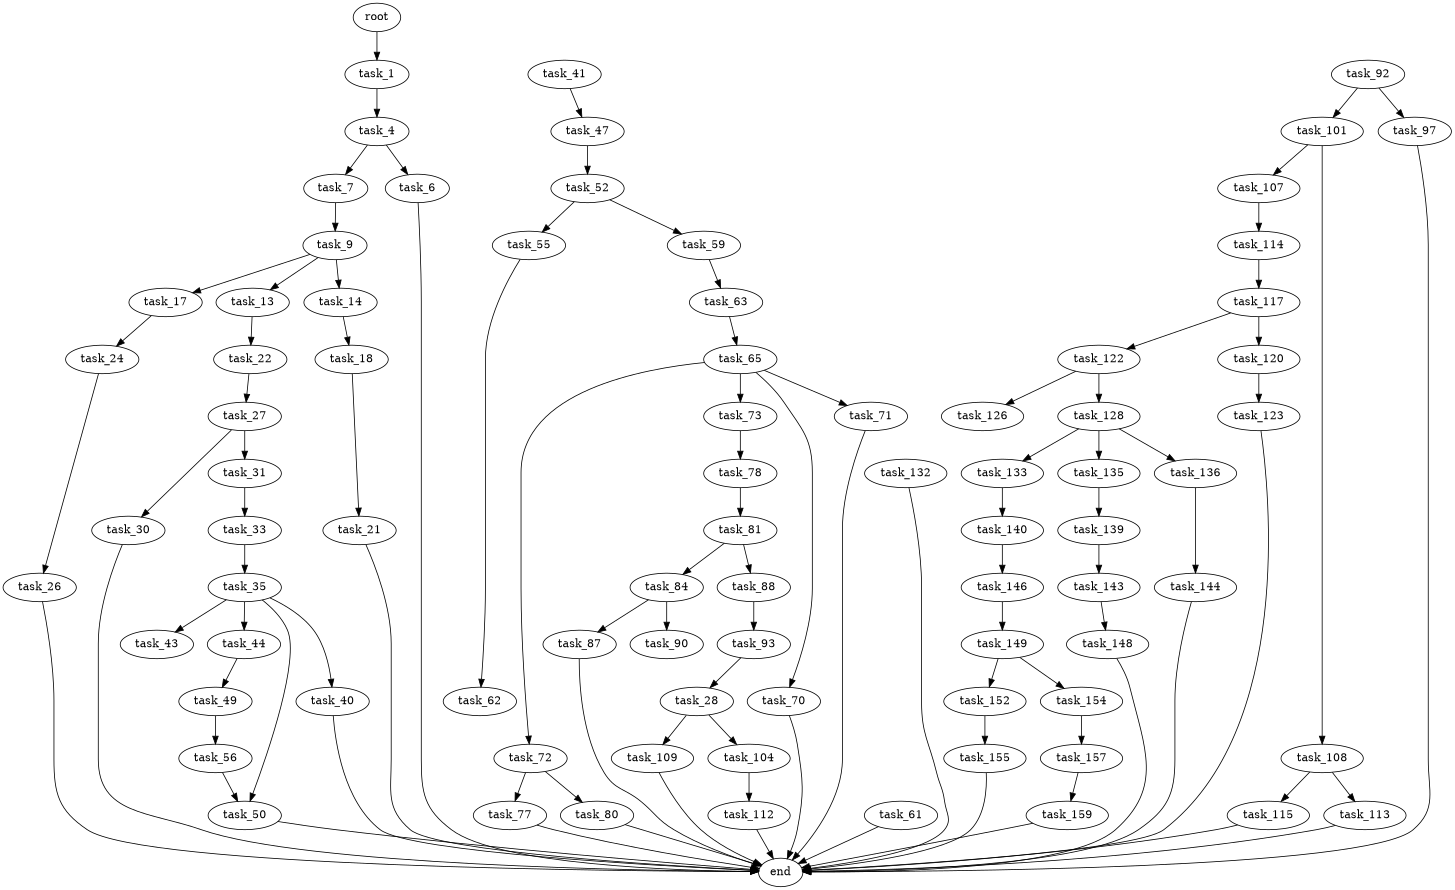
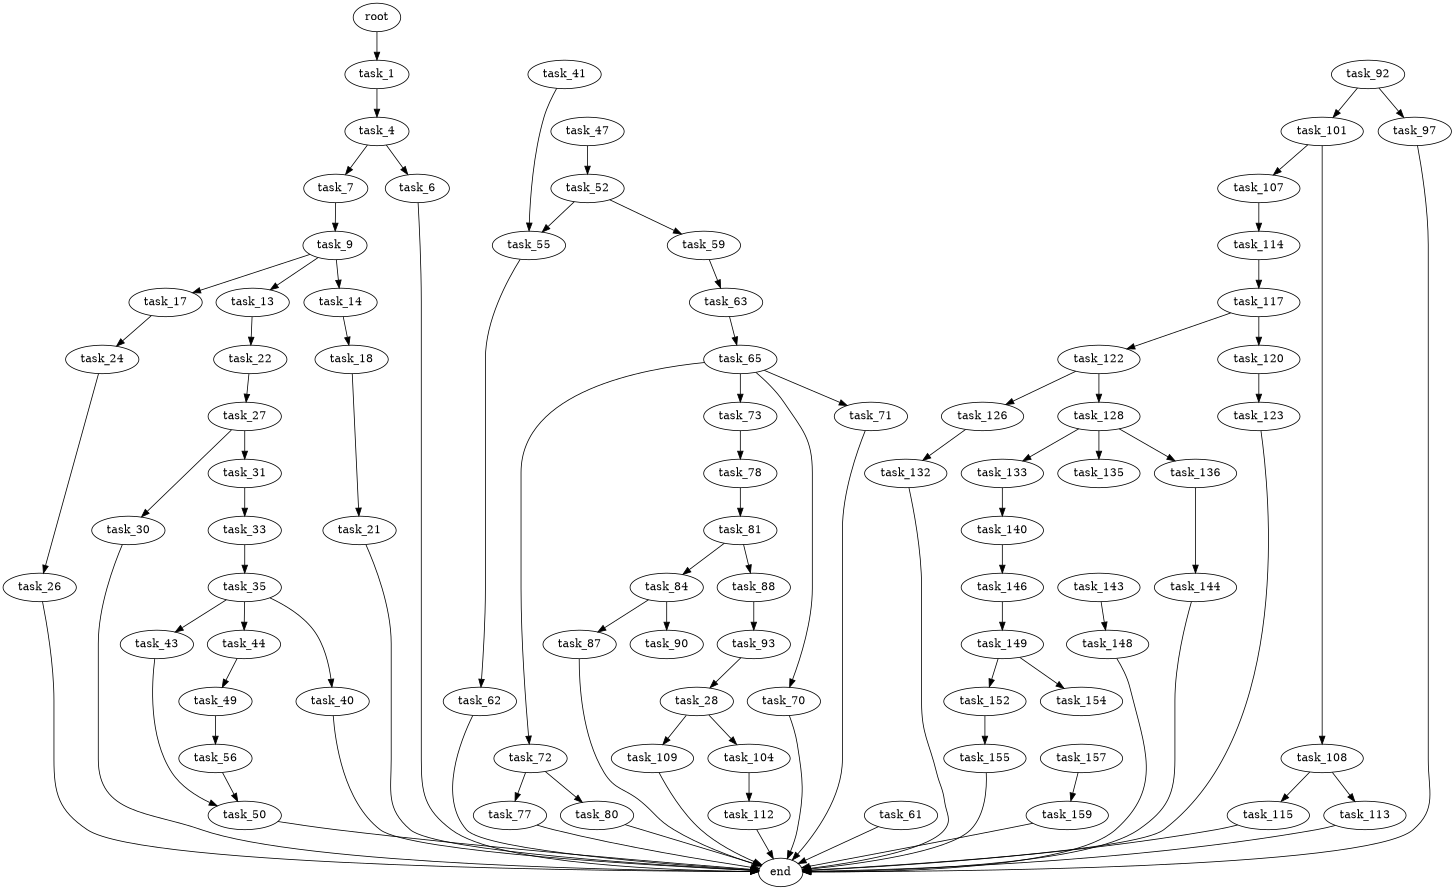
edge "task_41" -> "task_47": now "task_41" -> "task_55"
edge "task_126" -> "task_132": added
node "task_139": removed
edge "task_35" -> "task_50": now "task_43" -> "task_50"
edge "task_154" -> "task_157": removed
edge "task_62" -> "end": added
